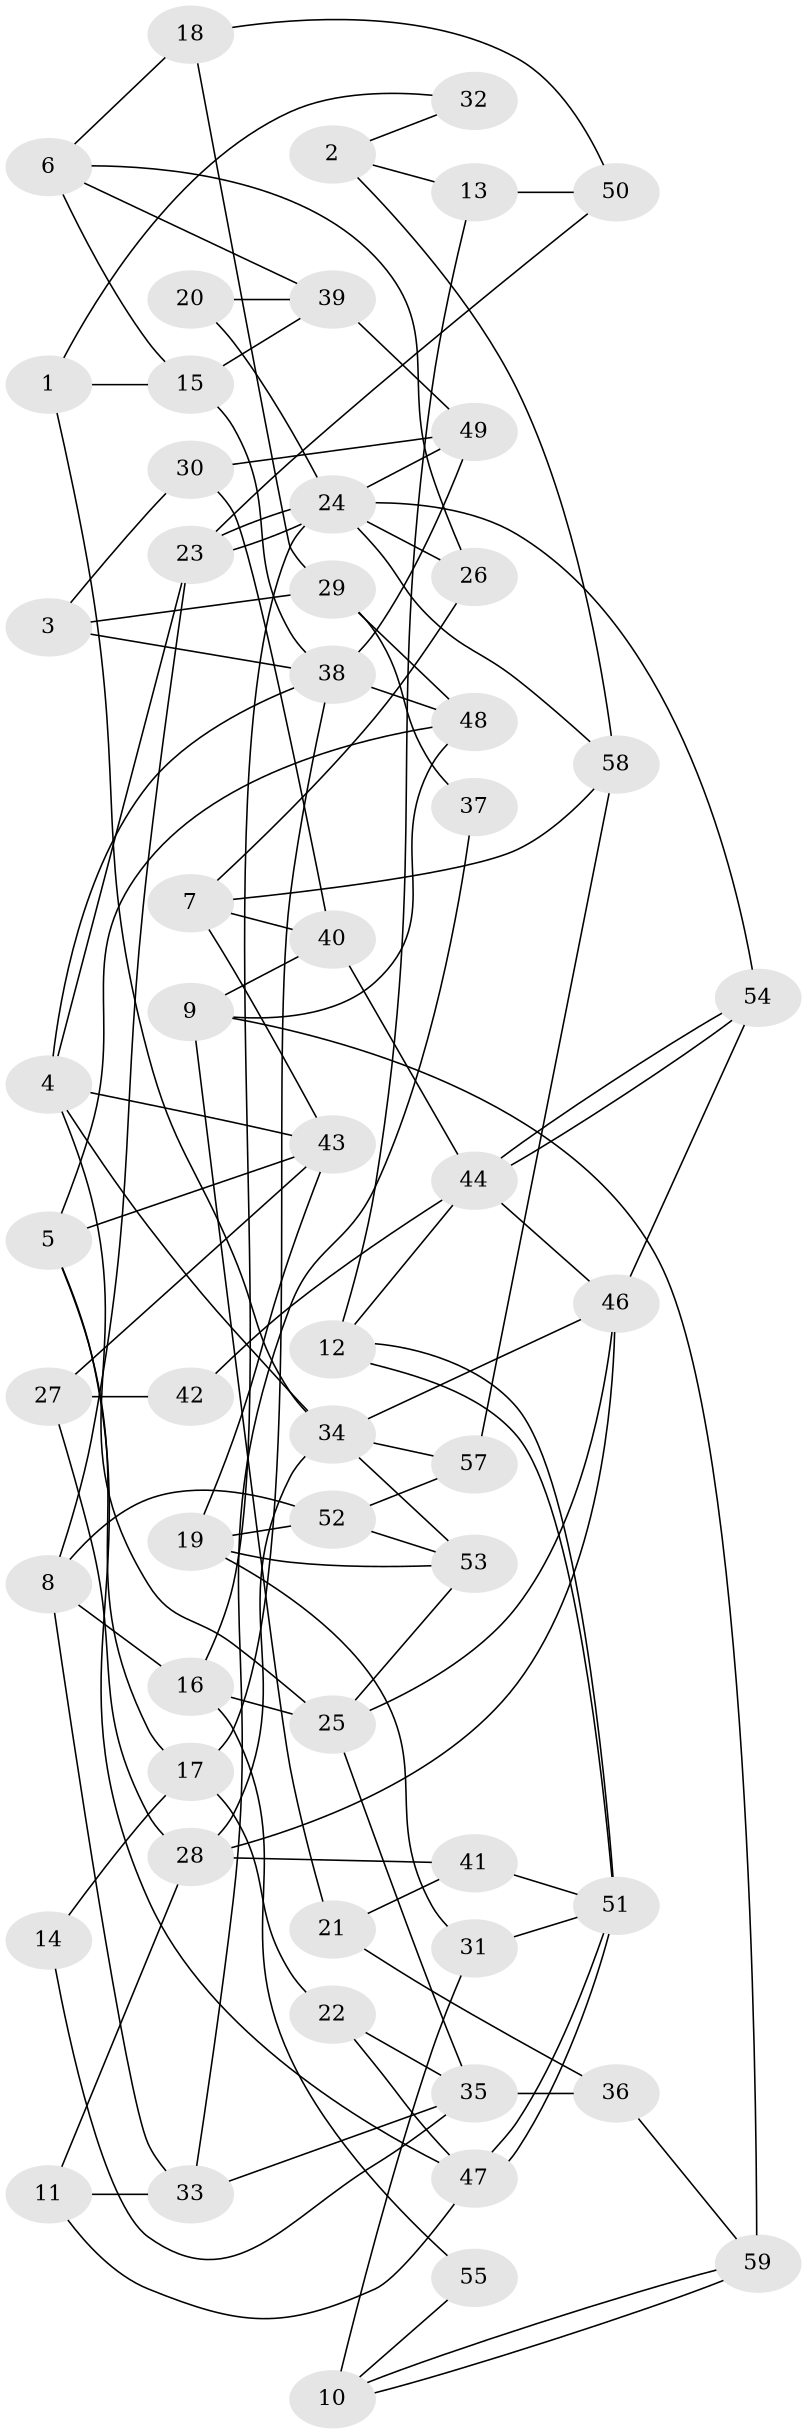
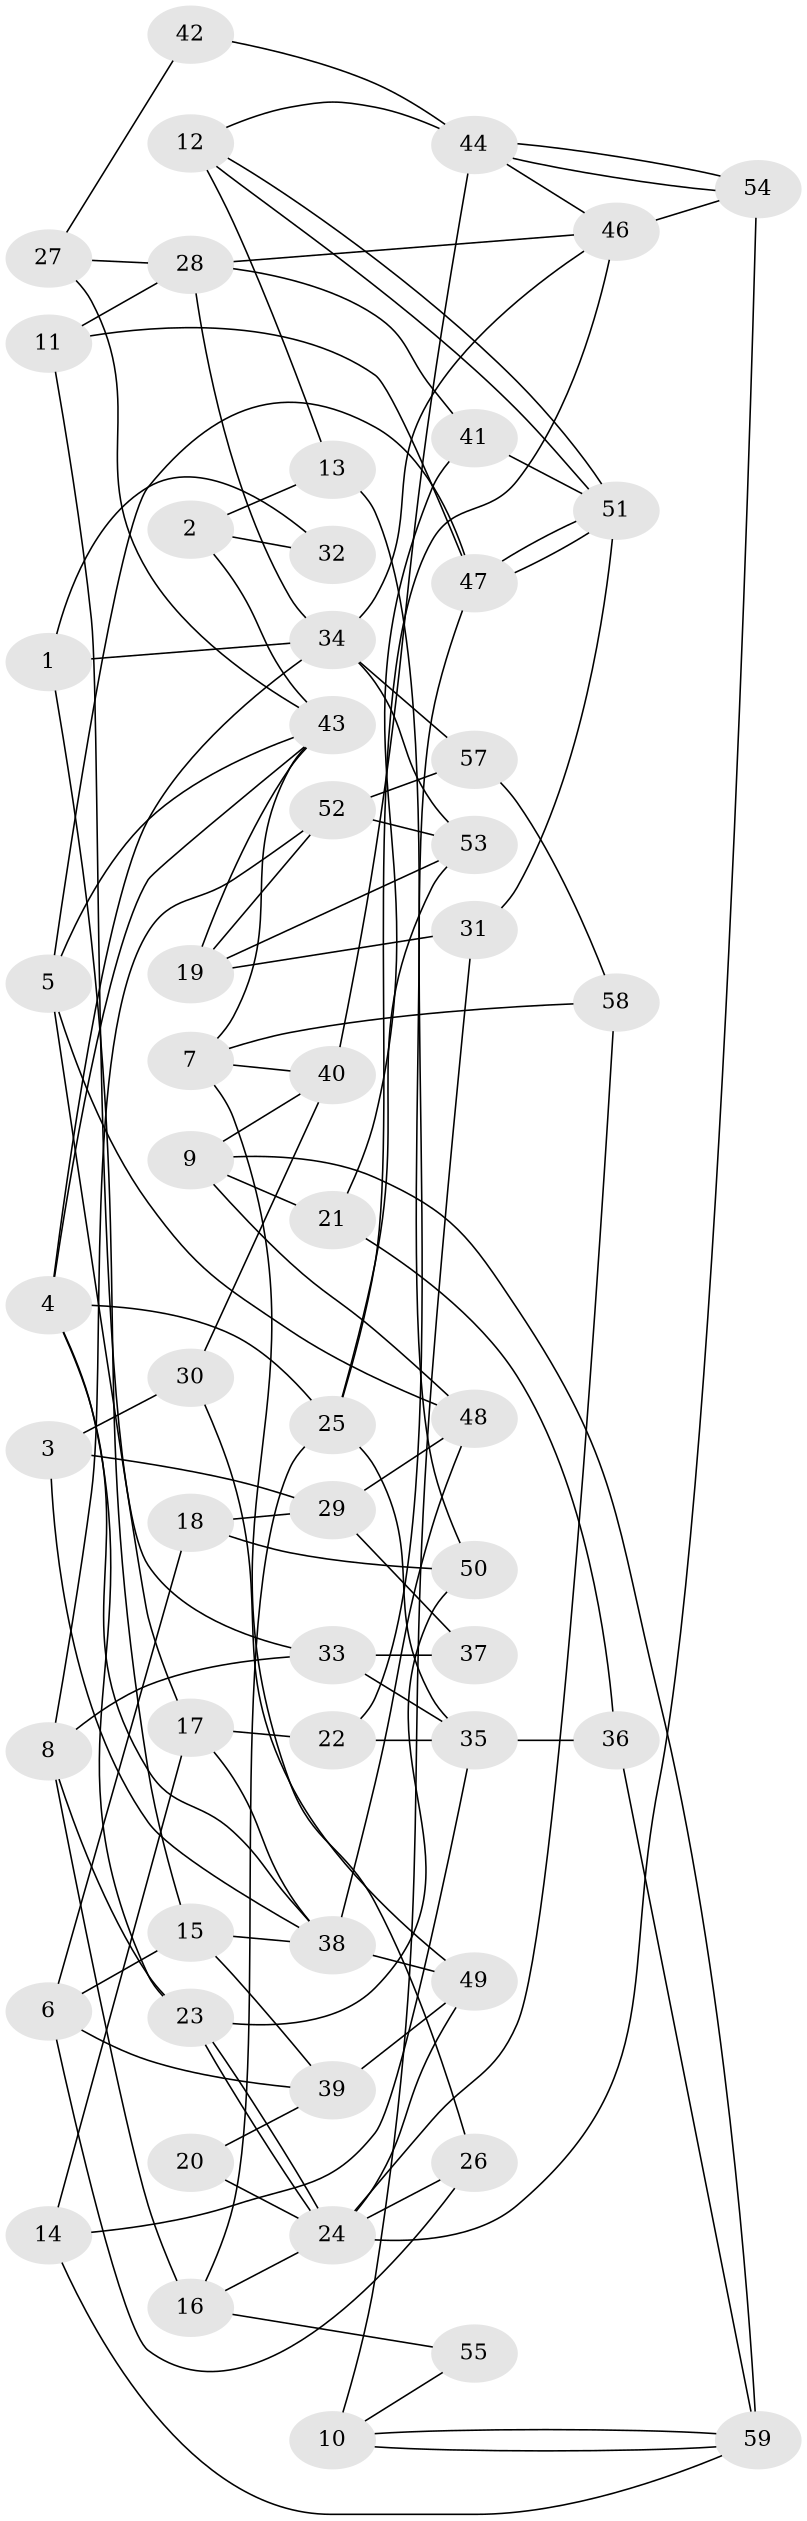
edge "2" -- "58": now "2" -- "43"
edge "14" -- "59": added
